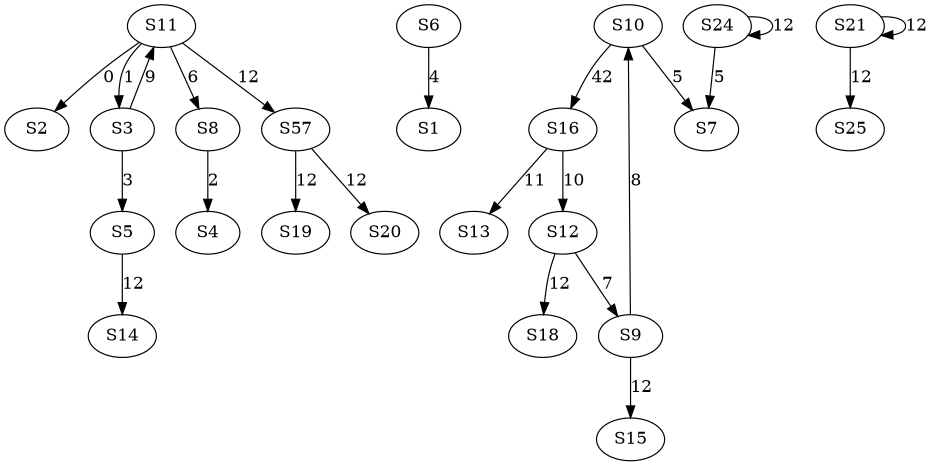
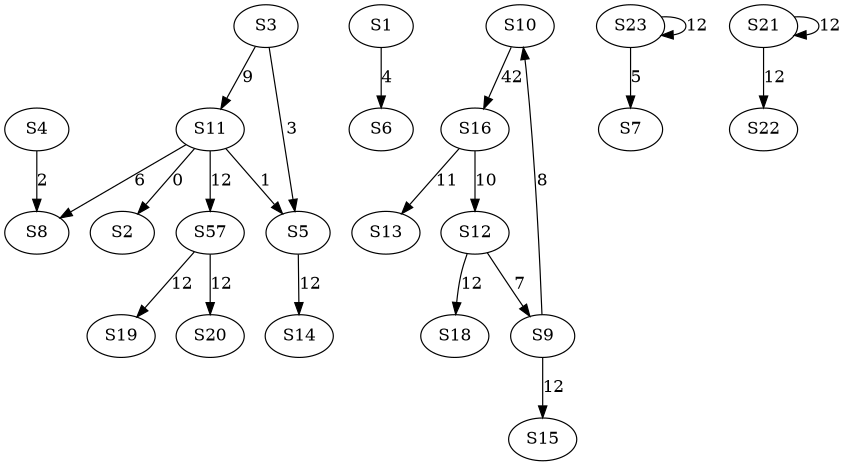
node "S24": label "S24" -> "S23"
edge "S11" -> "S3": now "S11" -> "S5"
edge "S6" -> "S1": reversed
edge "S10" -> "S7": removed, label "5"
node "S25": label "S25" -> "S22"
edge "S8" -> "S4": reversed
